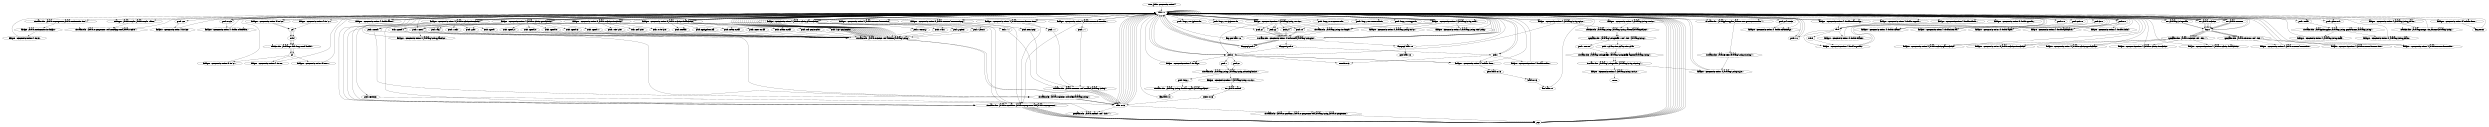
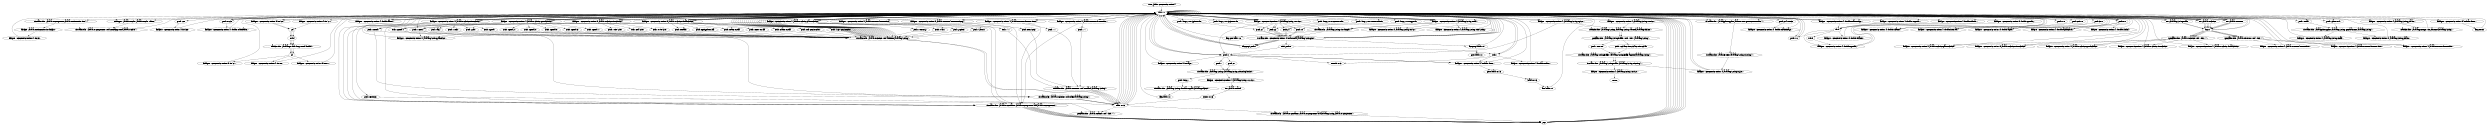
node "ifcmpne.i push 0": label "ifcmpne.i push 0" -> "sub.i push 0"
